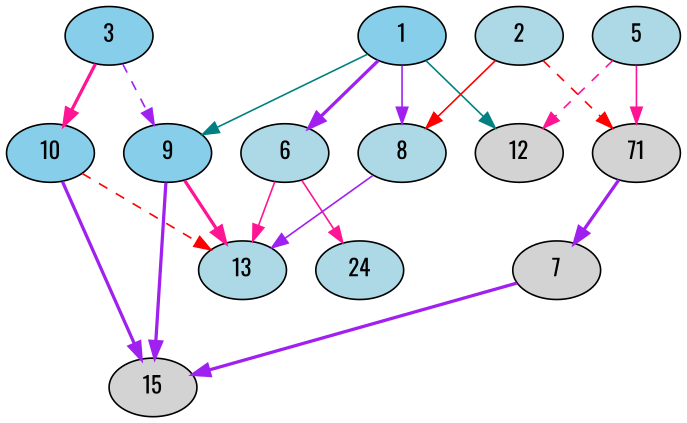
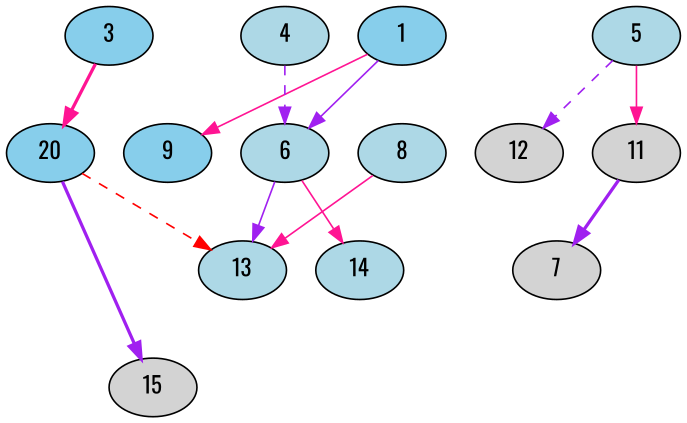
node "4": added
node "2": removed
edge "1" -> "8": removed
edge "3" -> "9": removed
edge "1" -> "12": removed
edge "5" -> "12": color deeppink -> purple
edge "1" -> "6": style bold -> solid
edge "1" -> "9": color teal -> deeppink
node "10": label "10" -> "20"
node "71": label "71" -> "11"
edge "6" -> "13": color deeppink -> purple
edge "9" -> "13": removed
edge "8" -> "13": color purple -> deeppink
edge "9" -> "15": removed
node "24": label "24" -> "14"
edge "7" -> "15": removed
